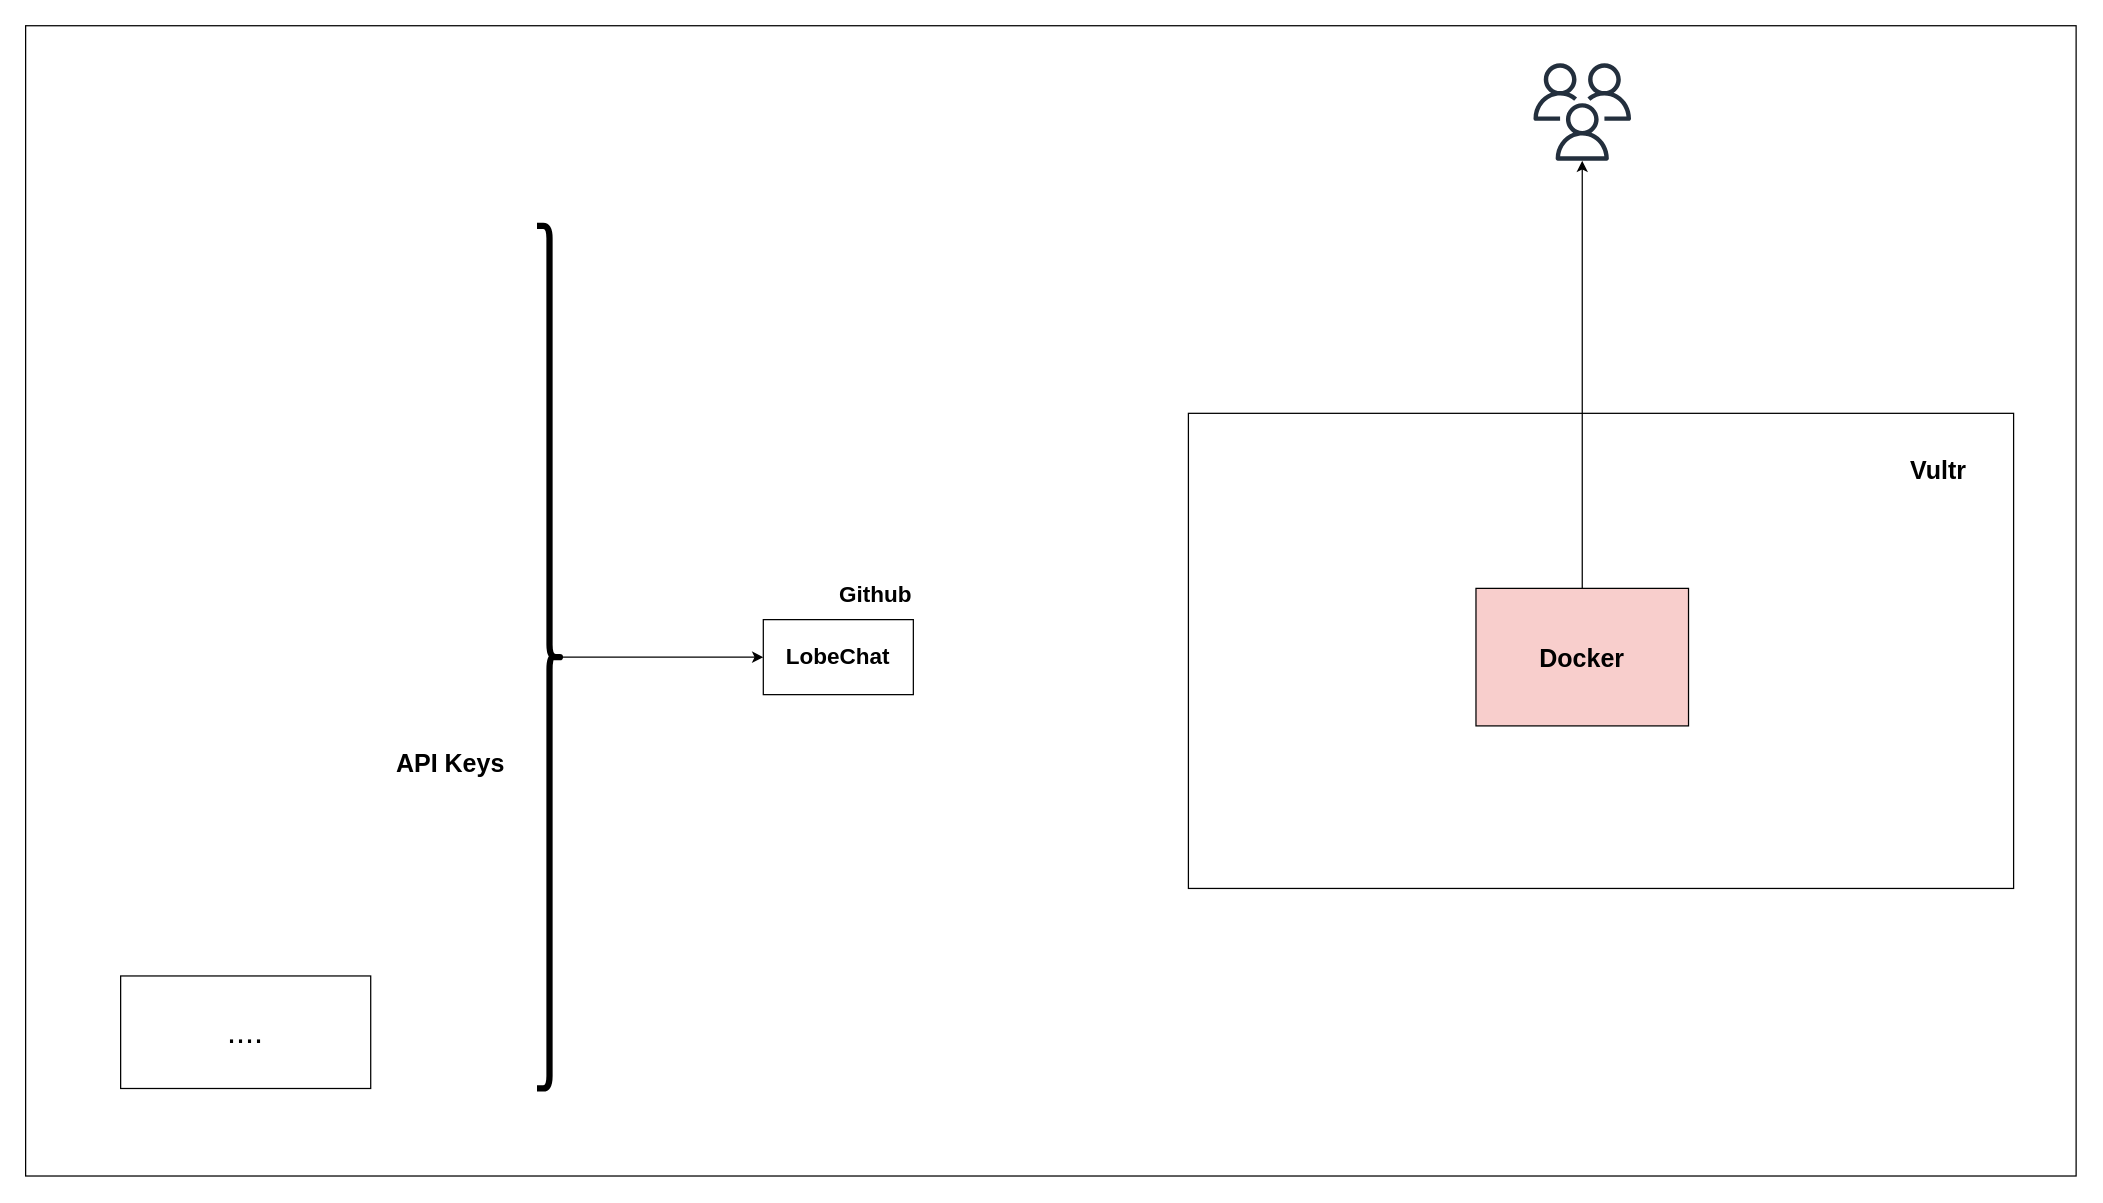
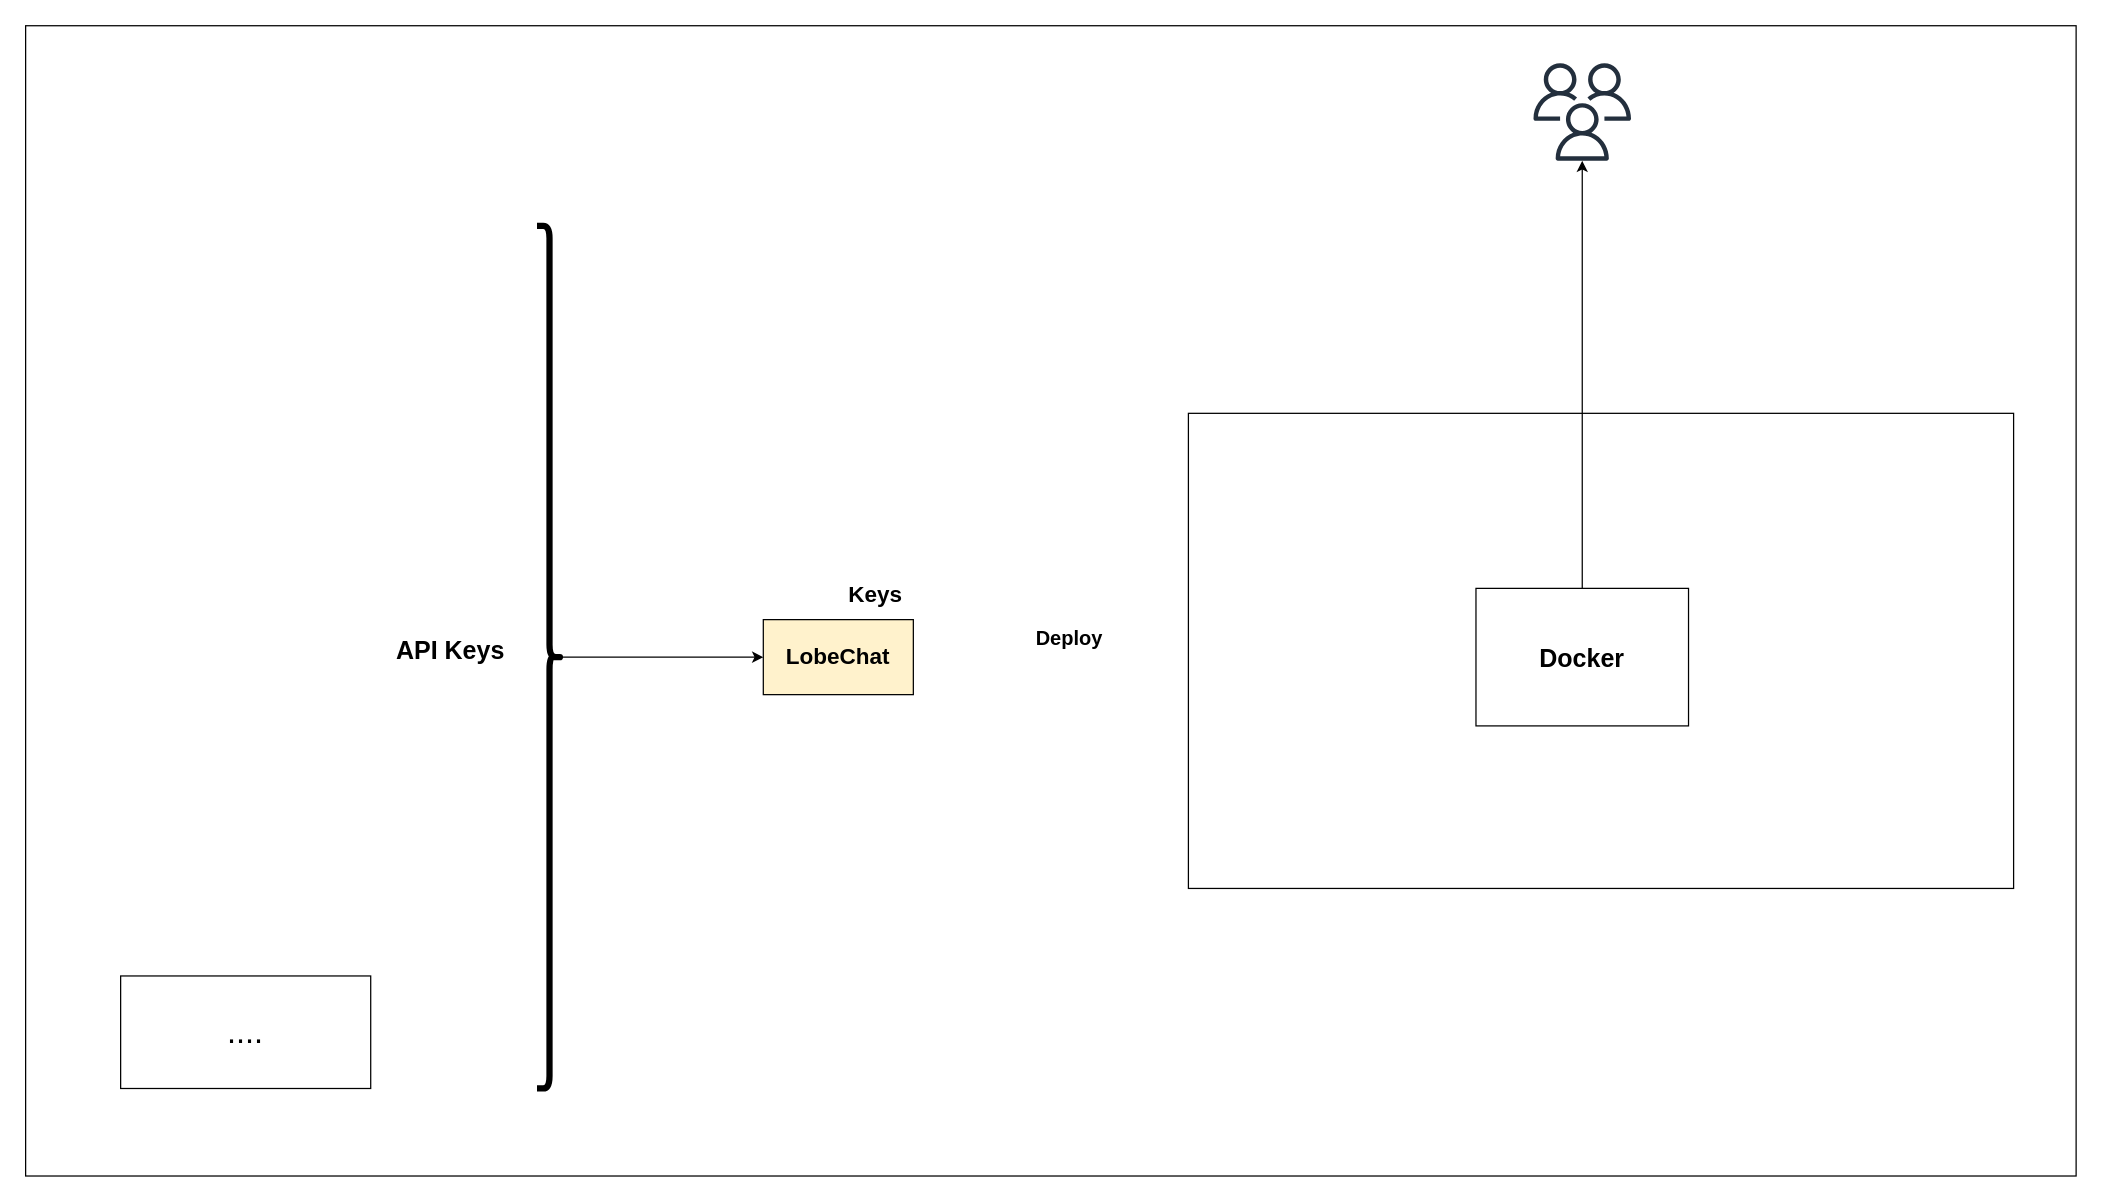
node "Vultr": removed
node "Github": label "Github" -> "Keys"
node "Deploy": added
node "LobeChat": fillcolor #ffffff -> #fff2cc
node "Docker": fillcolor #f8cecc -> #ffffff
node "API Keys": moved (451, 762) -> (451, 649)
